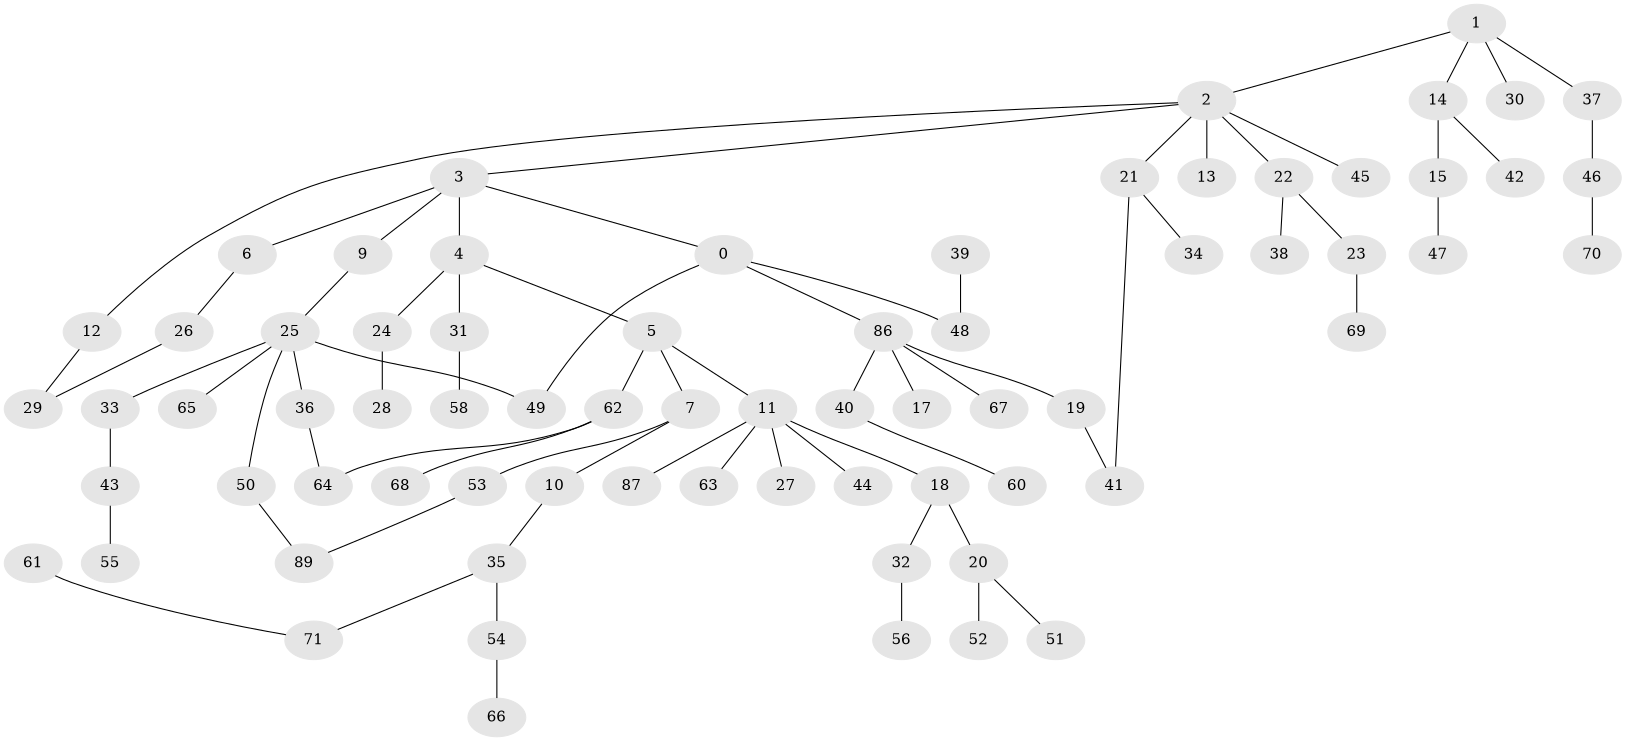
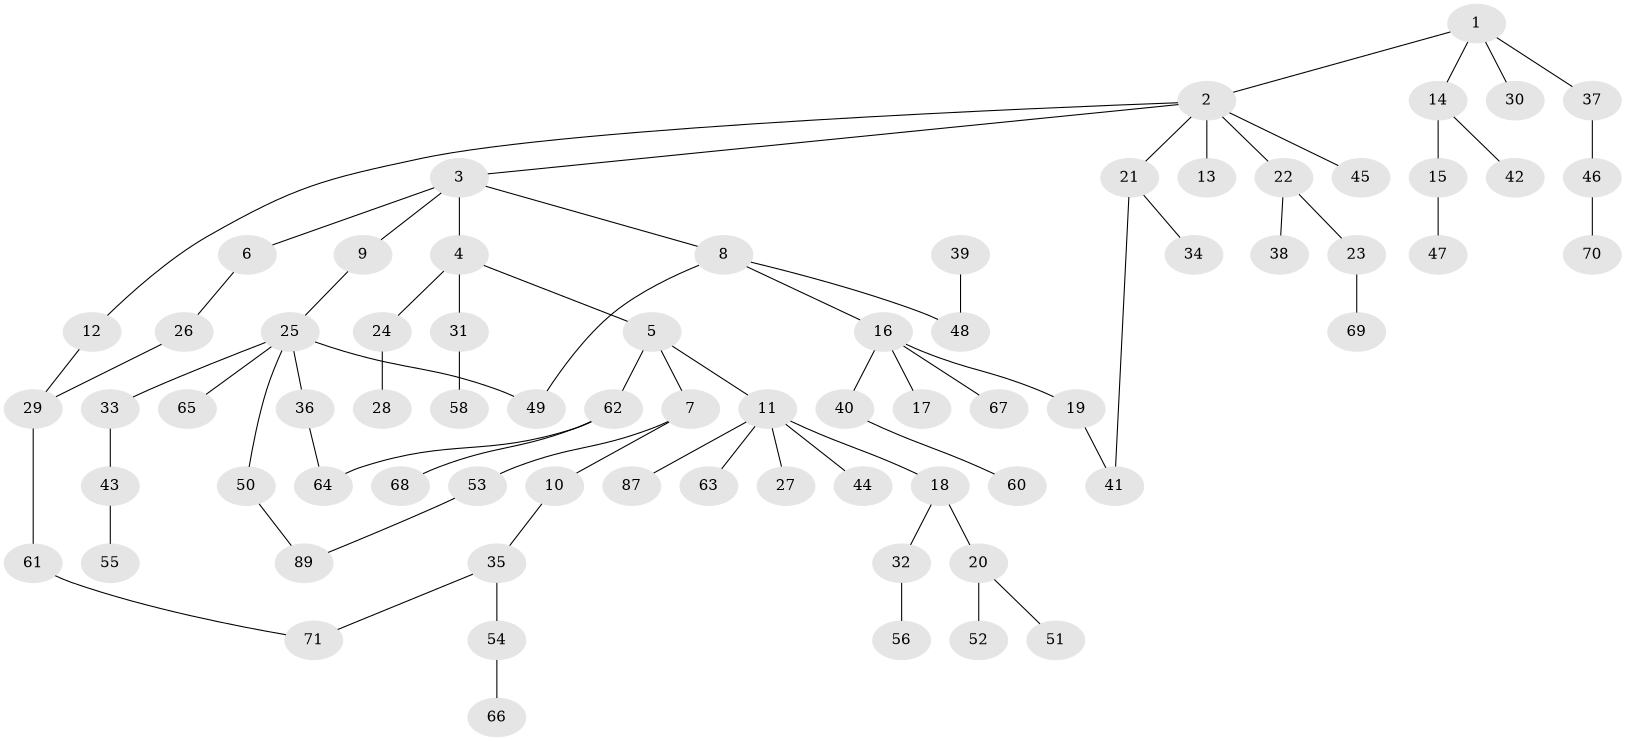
node "0": label "0" -> "8"
node "86": label "86" -> "16"
edge "29" -- "61": added
